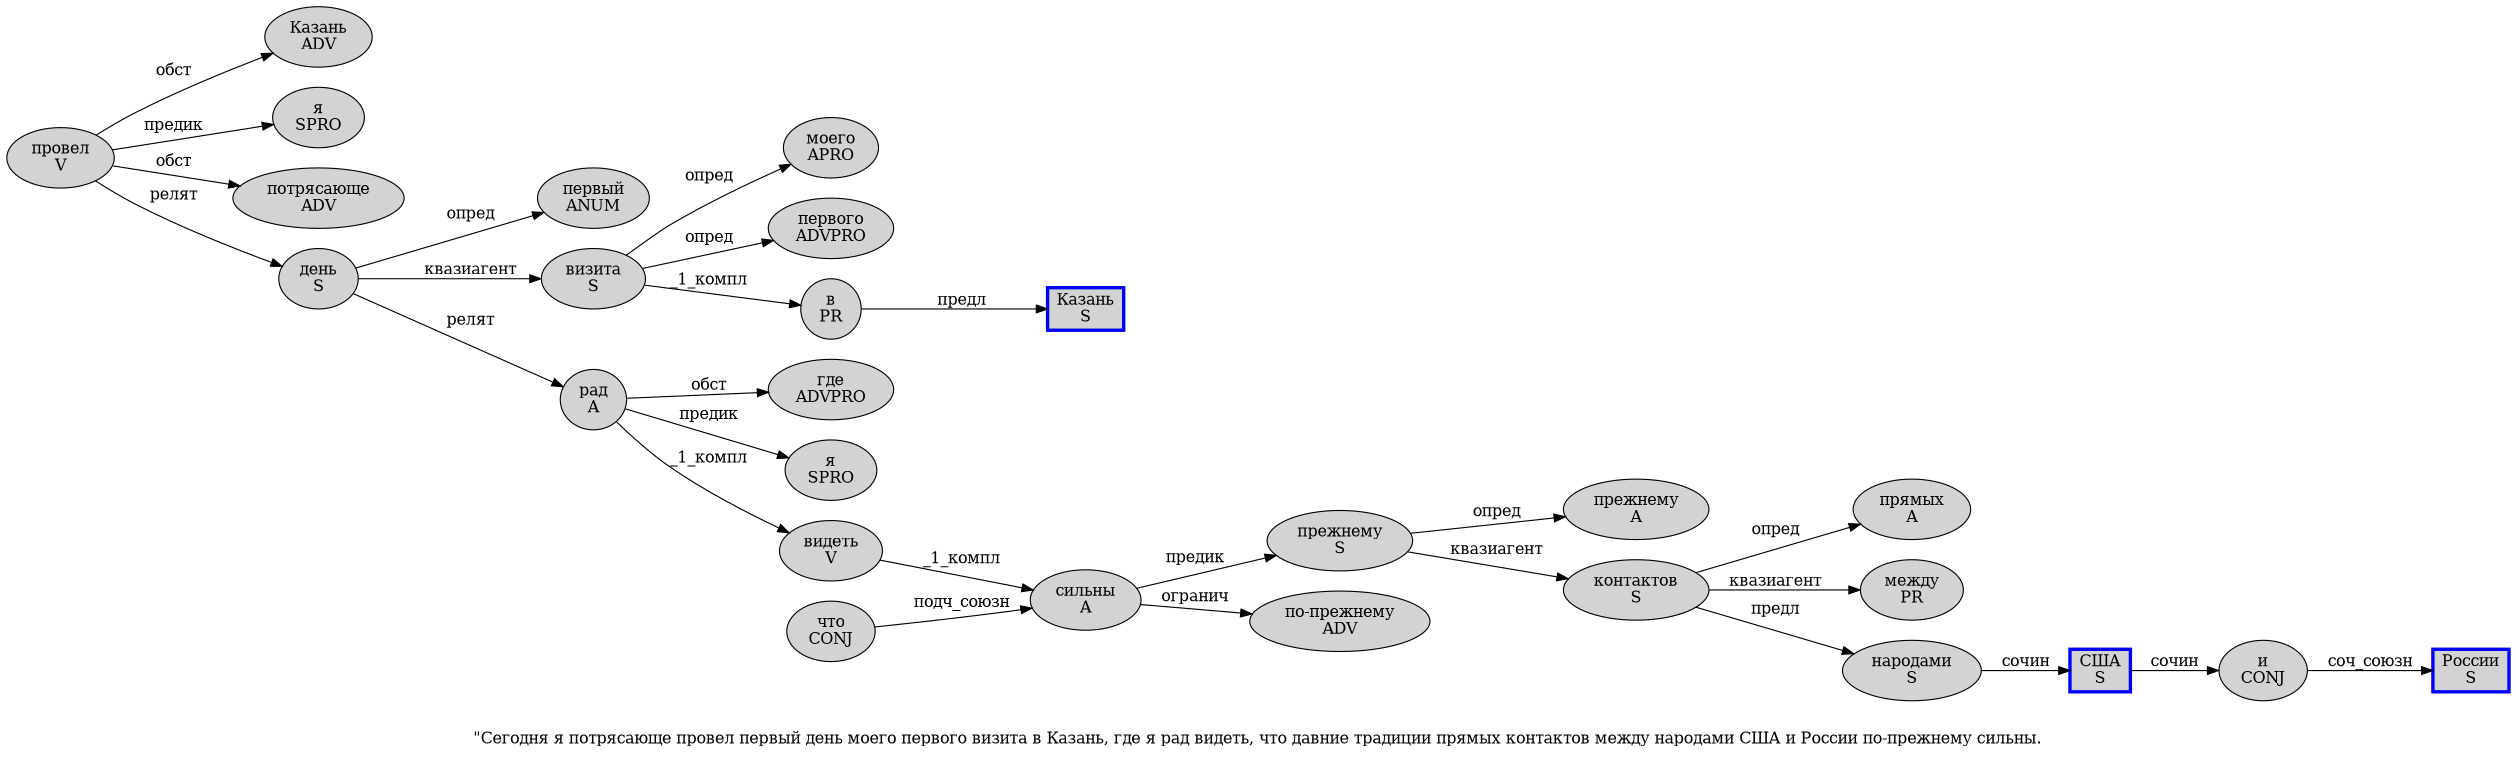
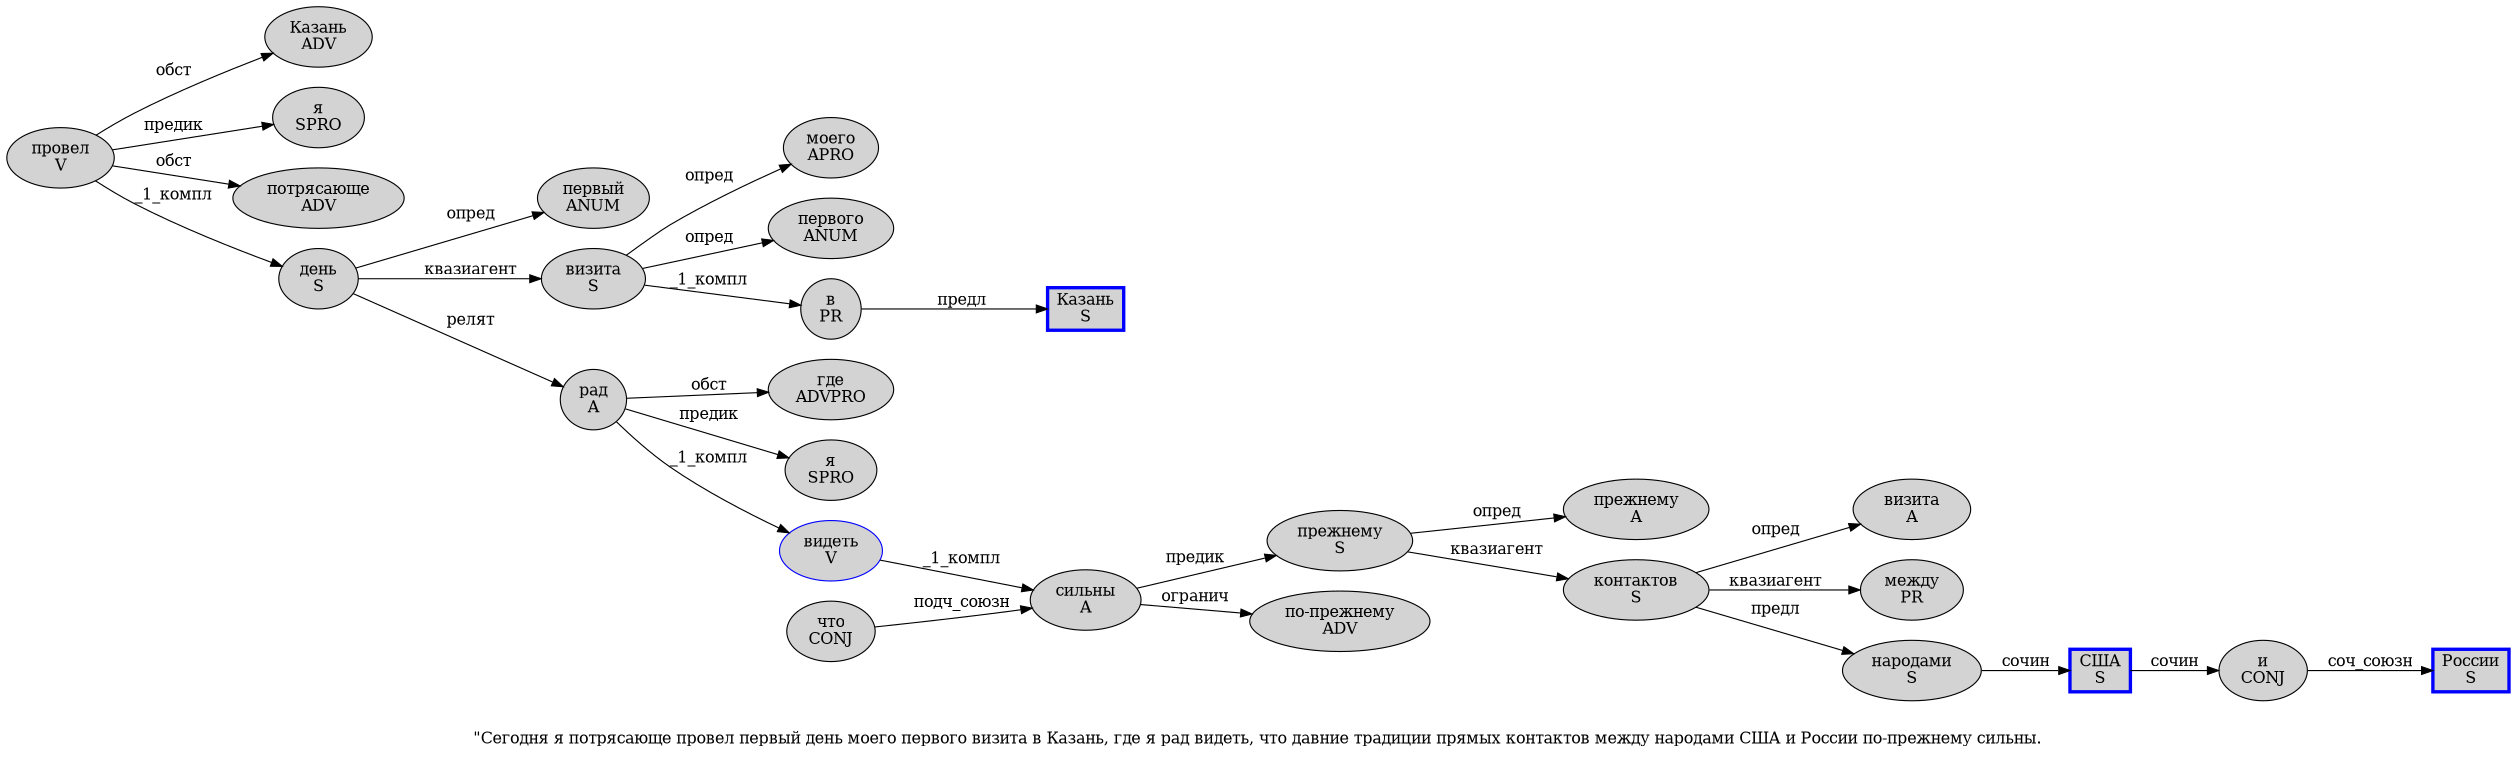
edge "провел V" -> "день S": label "релят" -> "_1_компл"
node "первого ADVPRO": label "первого ADVPRO" -> "первого ANUM"
node "прямых A": label "прямых A" -> "визита A"
node "видеть V": color black -> blue
